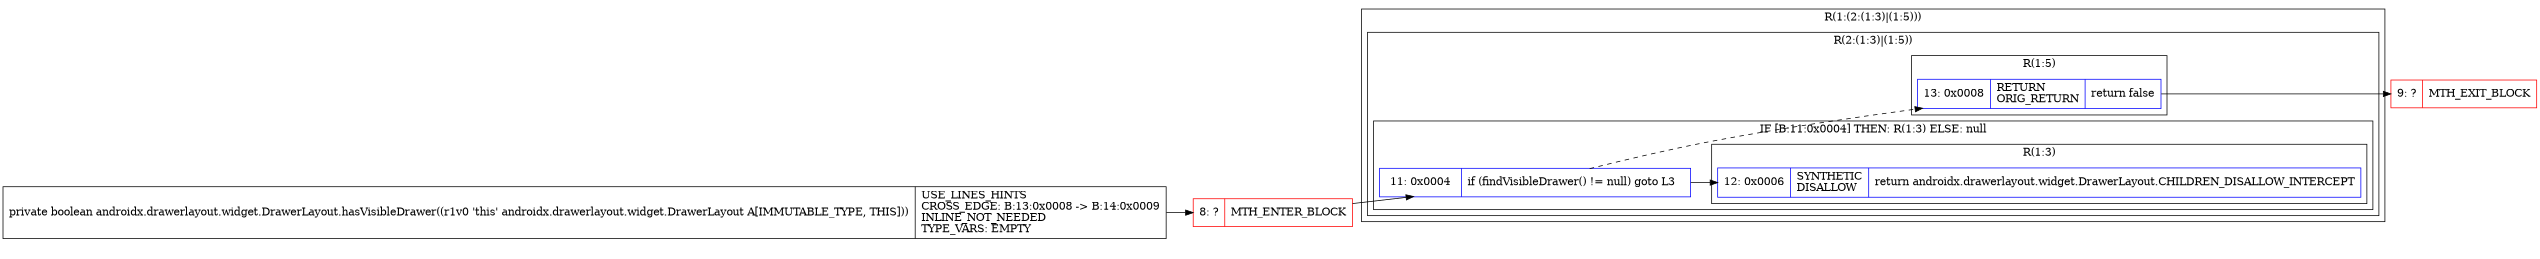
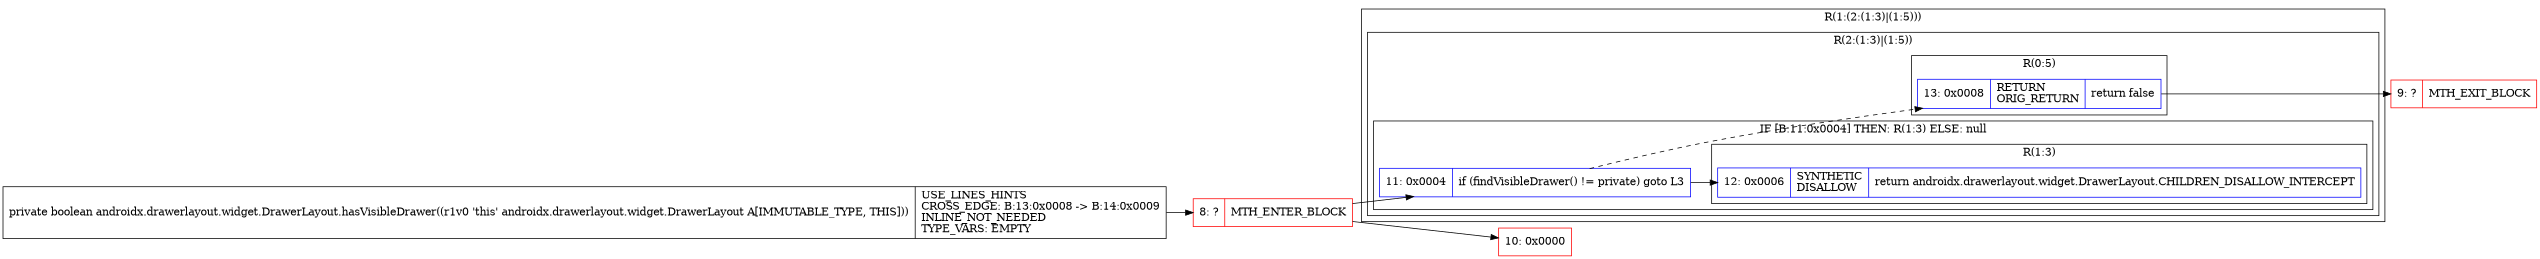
cluster "R(1:5)": label "R(1:5)" -> "R(0:5)"
node "11: 0x0004": text "if (findVisibleDrawer() != null) goto L3" -> "if (findVisibleDrawer() != private) goto L3"
node "10: 0x0000": added
